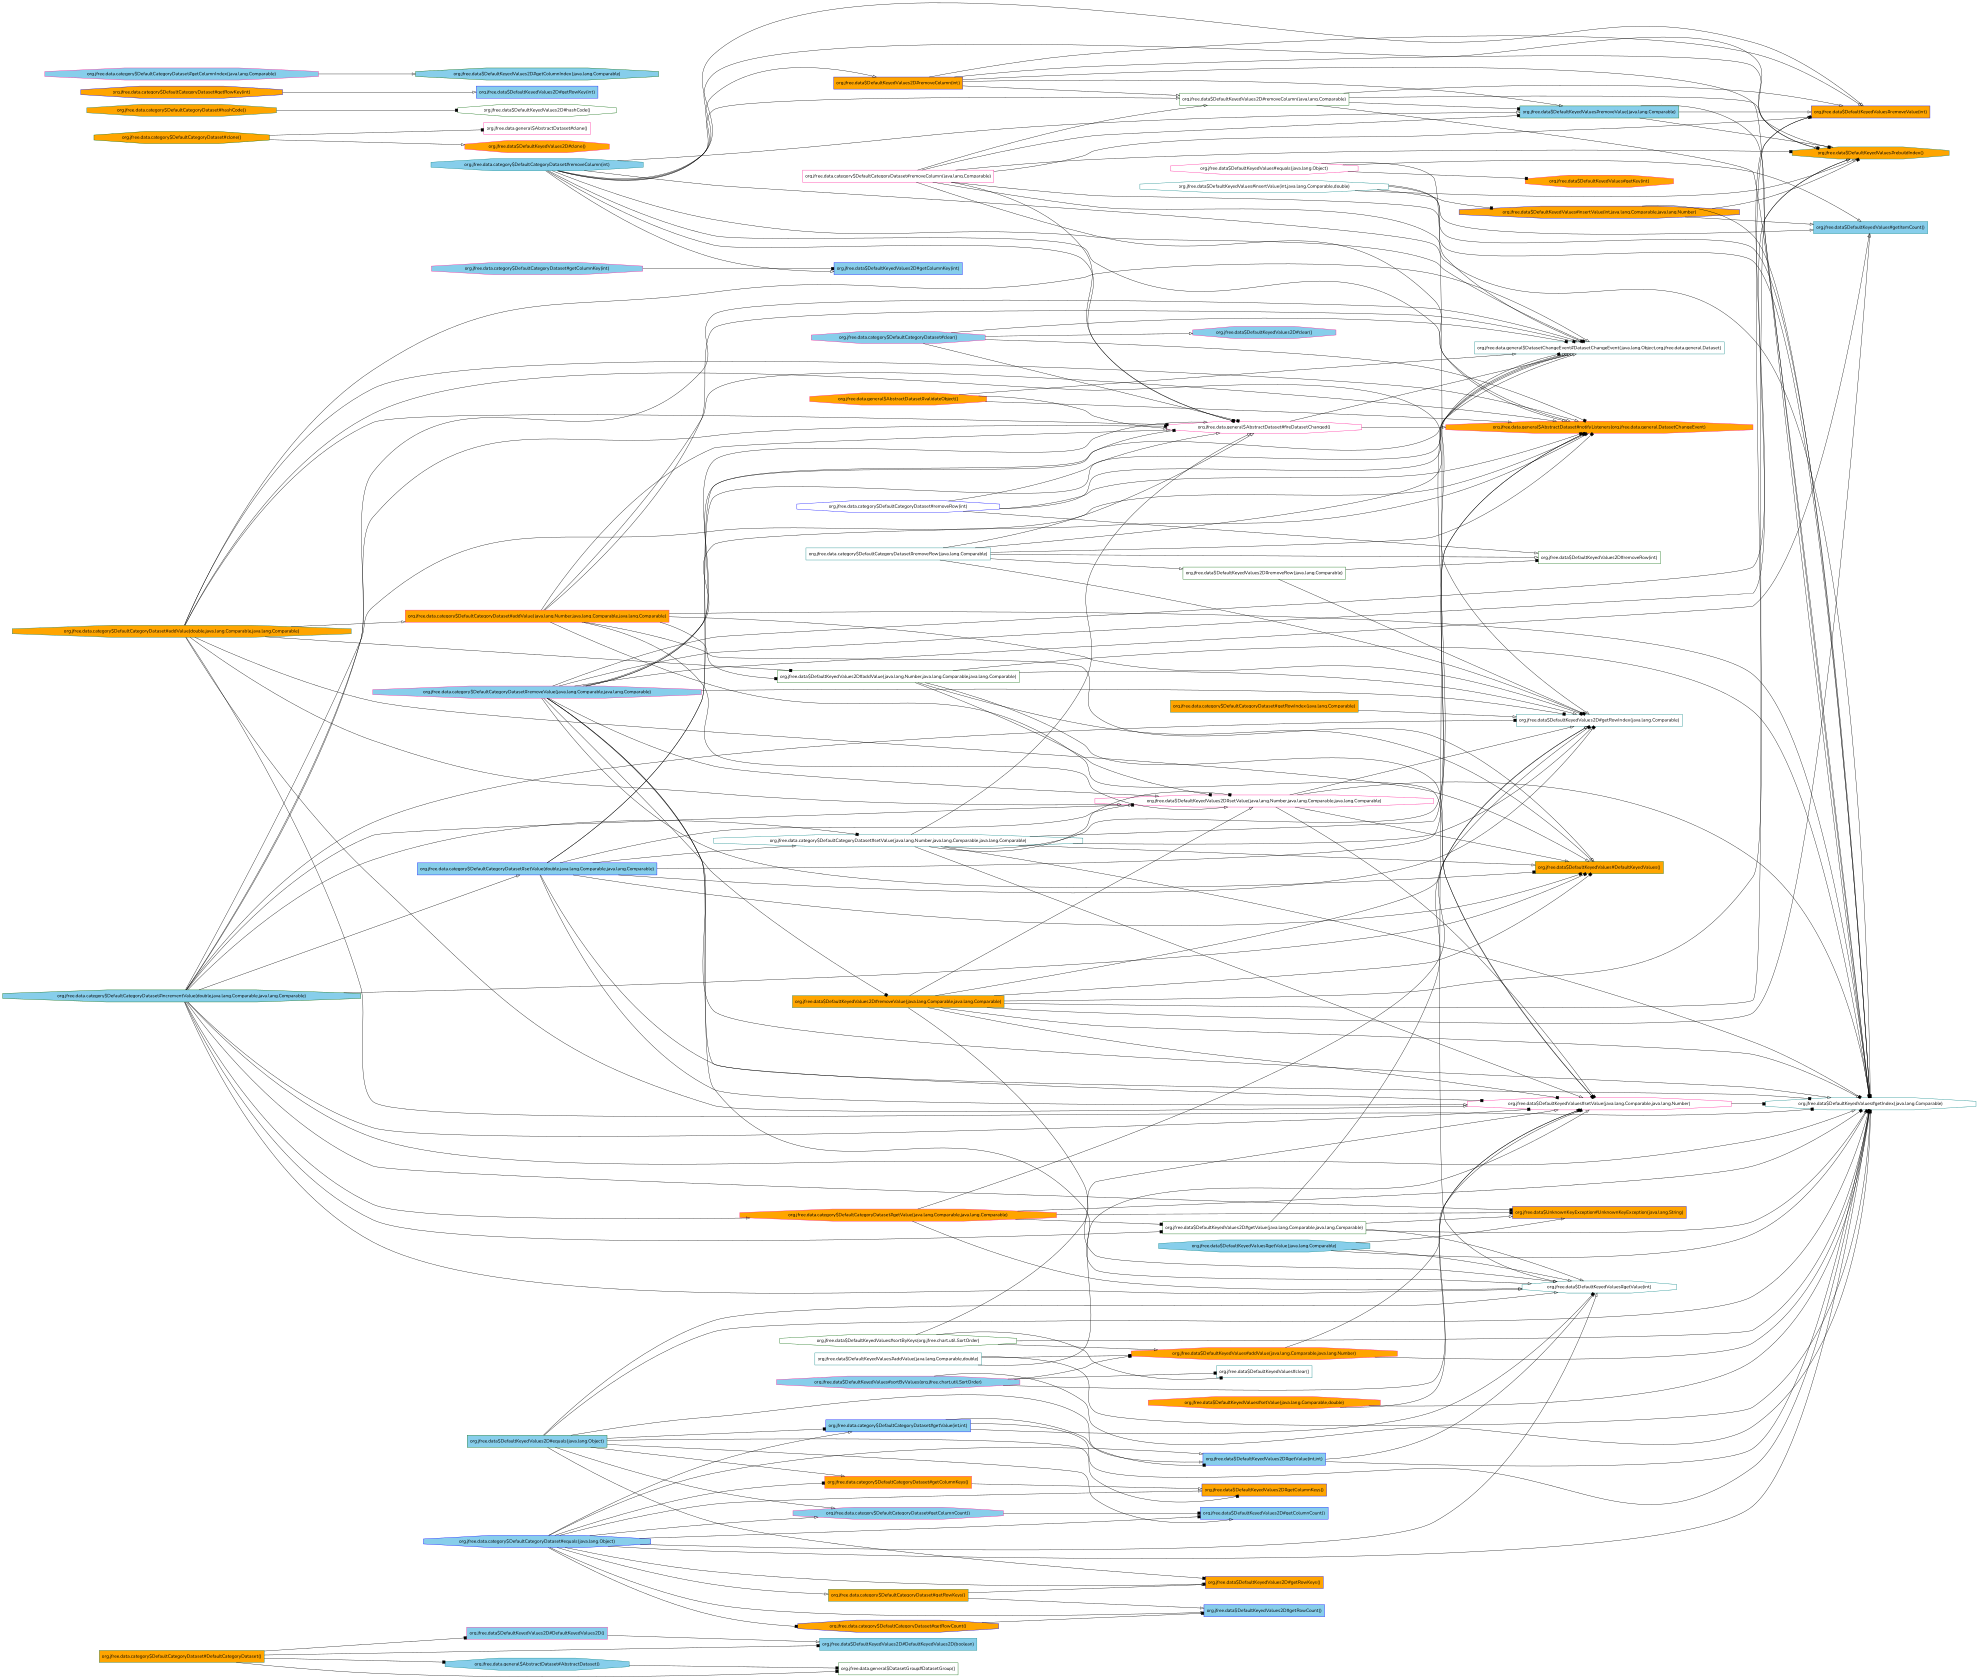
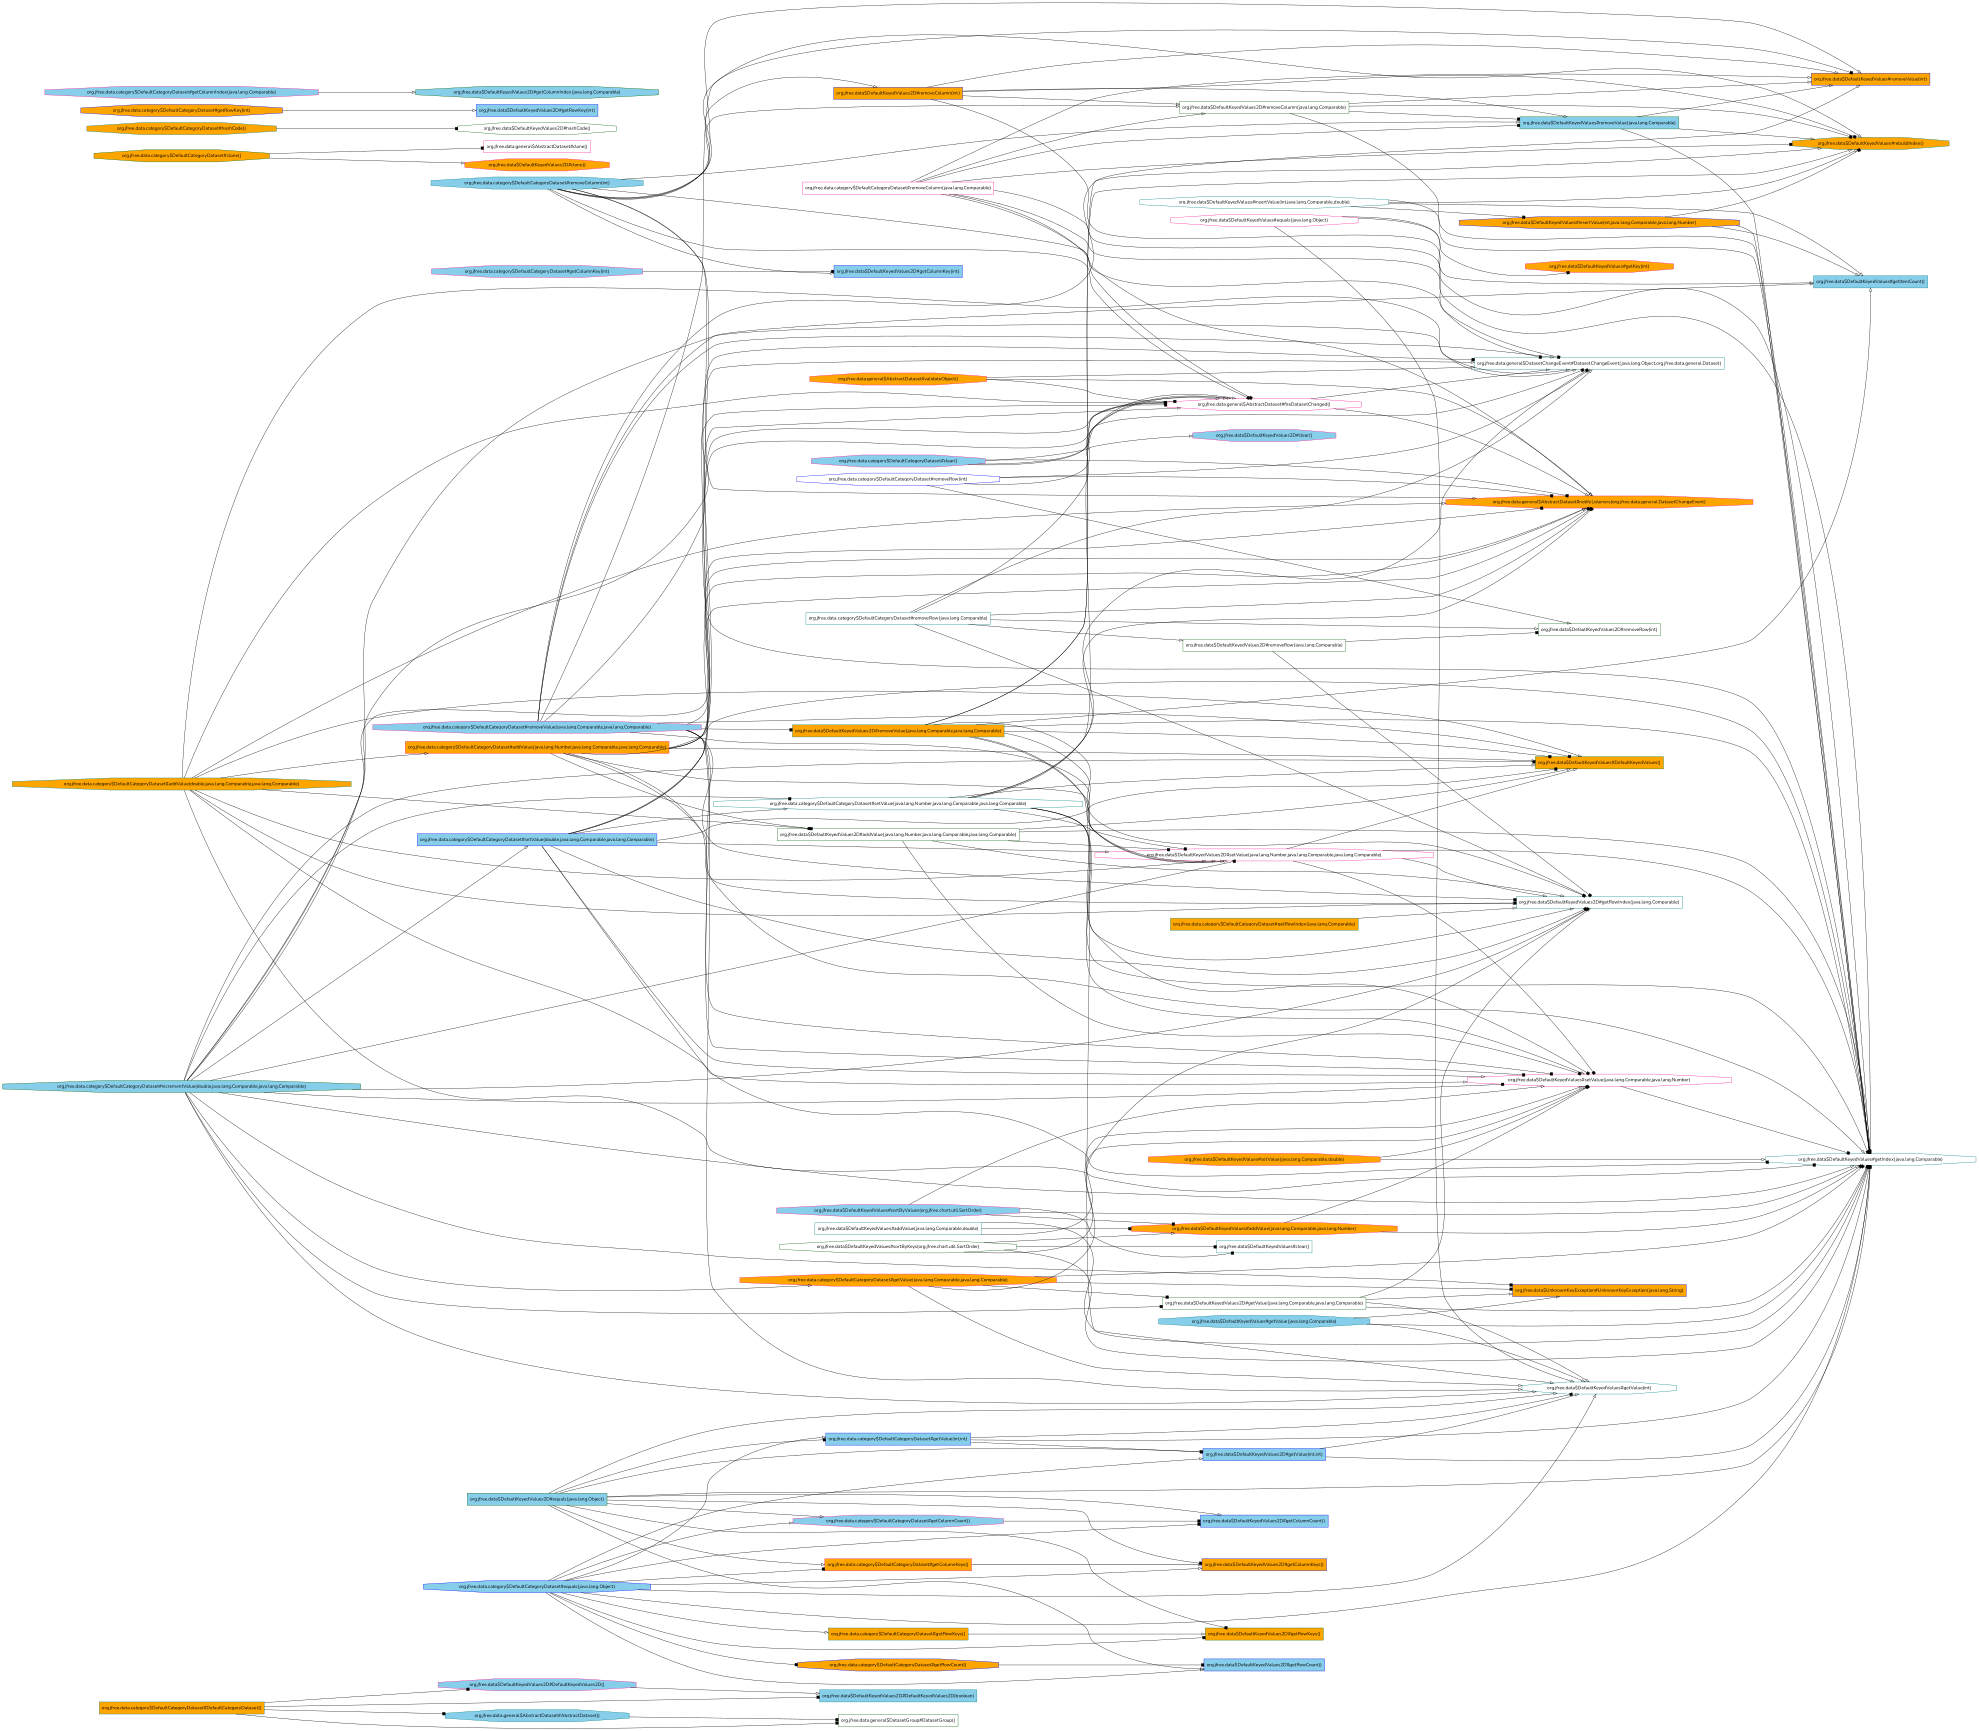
node "org.jfree.data$DefaultKeyedValues2D#getRowKeys()": color blue -> darkgreen
edge "org.jfree.data.category$DefaultCategoryDataset#getRowKeys()" -> "org.jfree.data$DefaultKeyedValues2D#getRowCount()": now "org.jfree.data$DefaultKeyedValues2D#equals(java.lang.Object)" -> "org.jfree.data$DefaultKeyedValues2D#getRowCount()"
node "org.jfree.data$DefaultKeyedValues2D#DefaultKeyedValues2D()": shape box -> octagon
